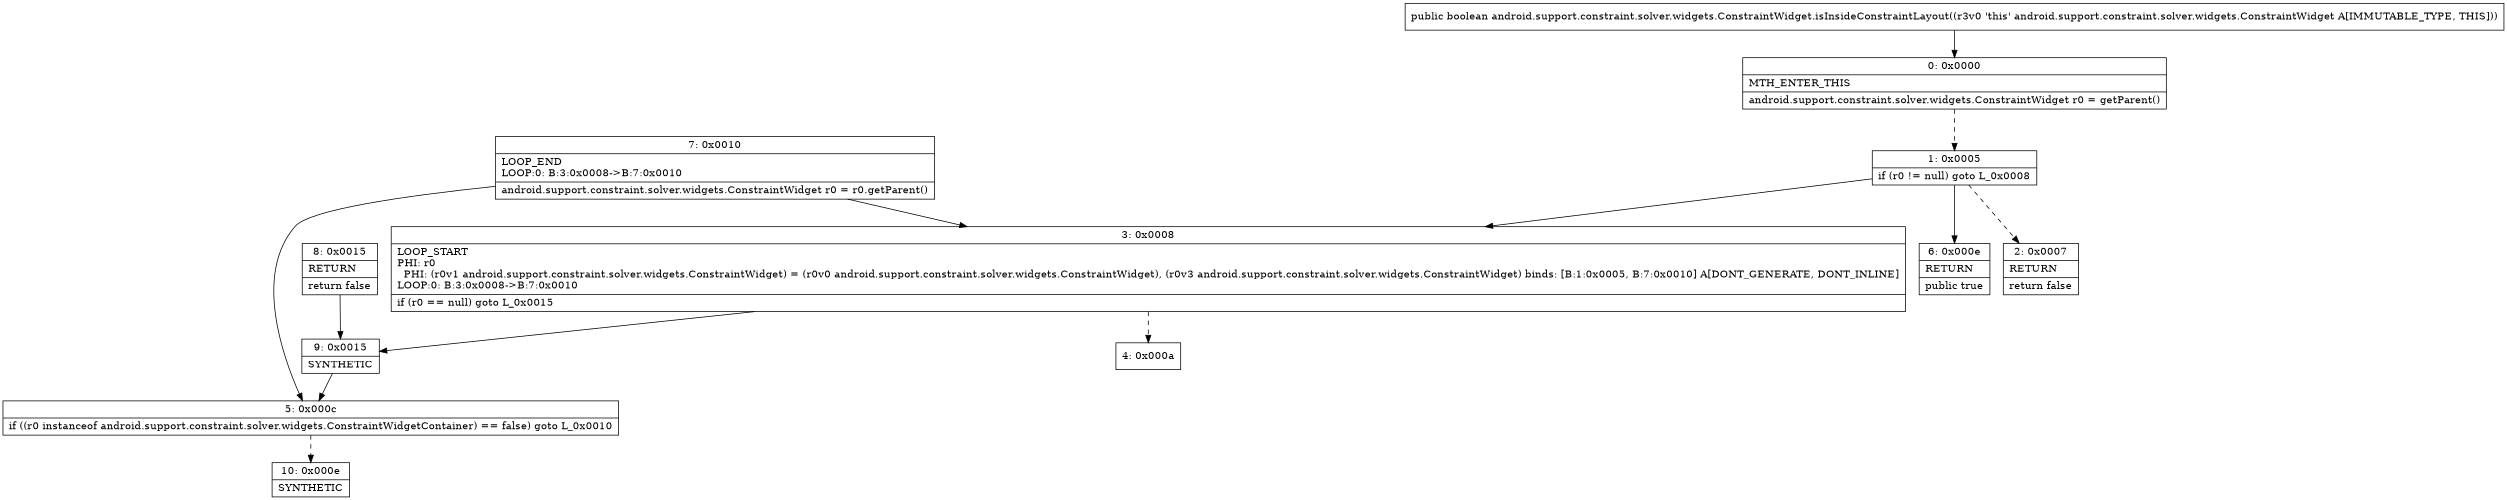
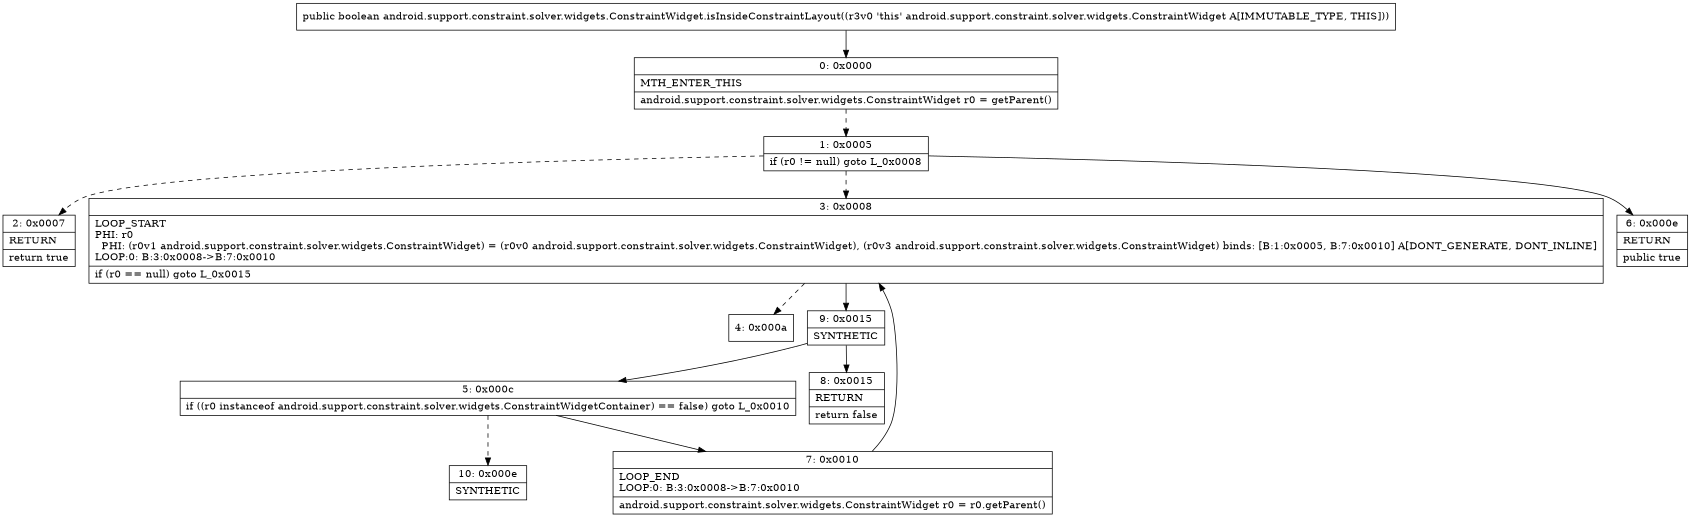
edge "1: 0x0005" -> "3: 0x0008": style solid -> dashed
edge "7: 0x0010" -> "5: 0x000c": reversed
node "2: 0x0007": text "return false" -> "return true"
edge "8: 0x0015" -> "9: 0x0015": reversed
